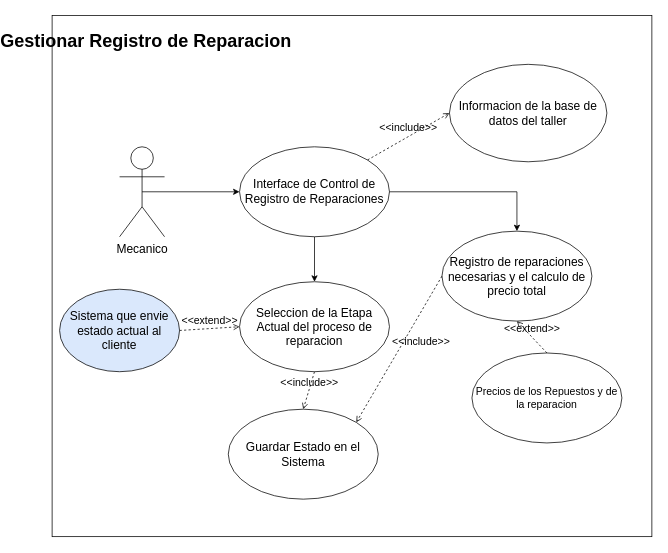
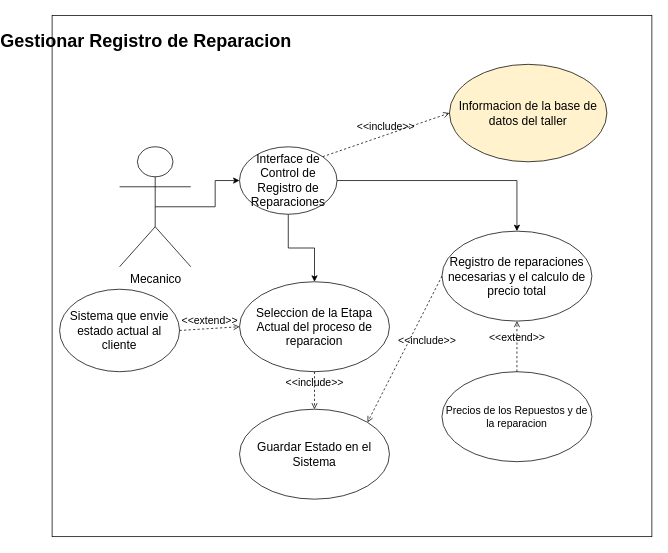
node "Informacion de la base de datos del taller": fillcolor #ffffff -> #fff2cc
node "Mecanico": size 45x90 -> 71x120
node "Interface de Control de Registro de Reparaciones": size 150x90 -> 98x68
node "Sistema que envie estado actual al cliente": fillcolor #dae8fc -> #ffffff
node "Precios de los Repuestos y de la reparacion": moved (547, 398) -> (517, 417)
node "Guardar Estado en el Sistema": moved (303, 454) -> (315, 454)
